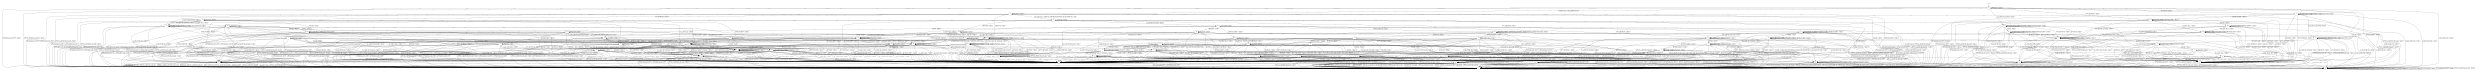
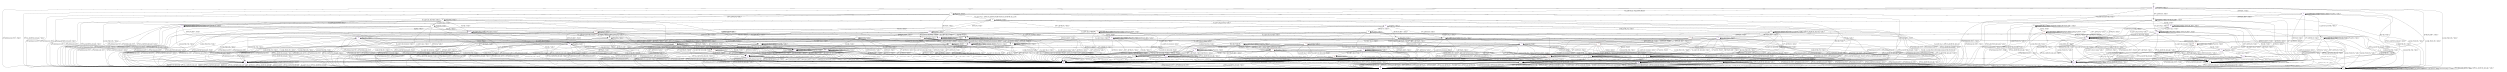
edge "s28" -> "s45": now "s30" -> "s45"
